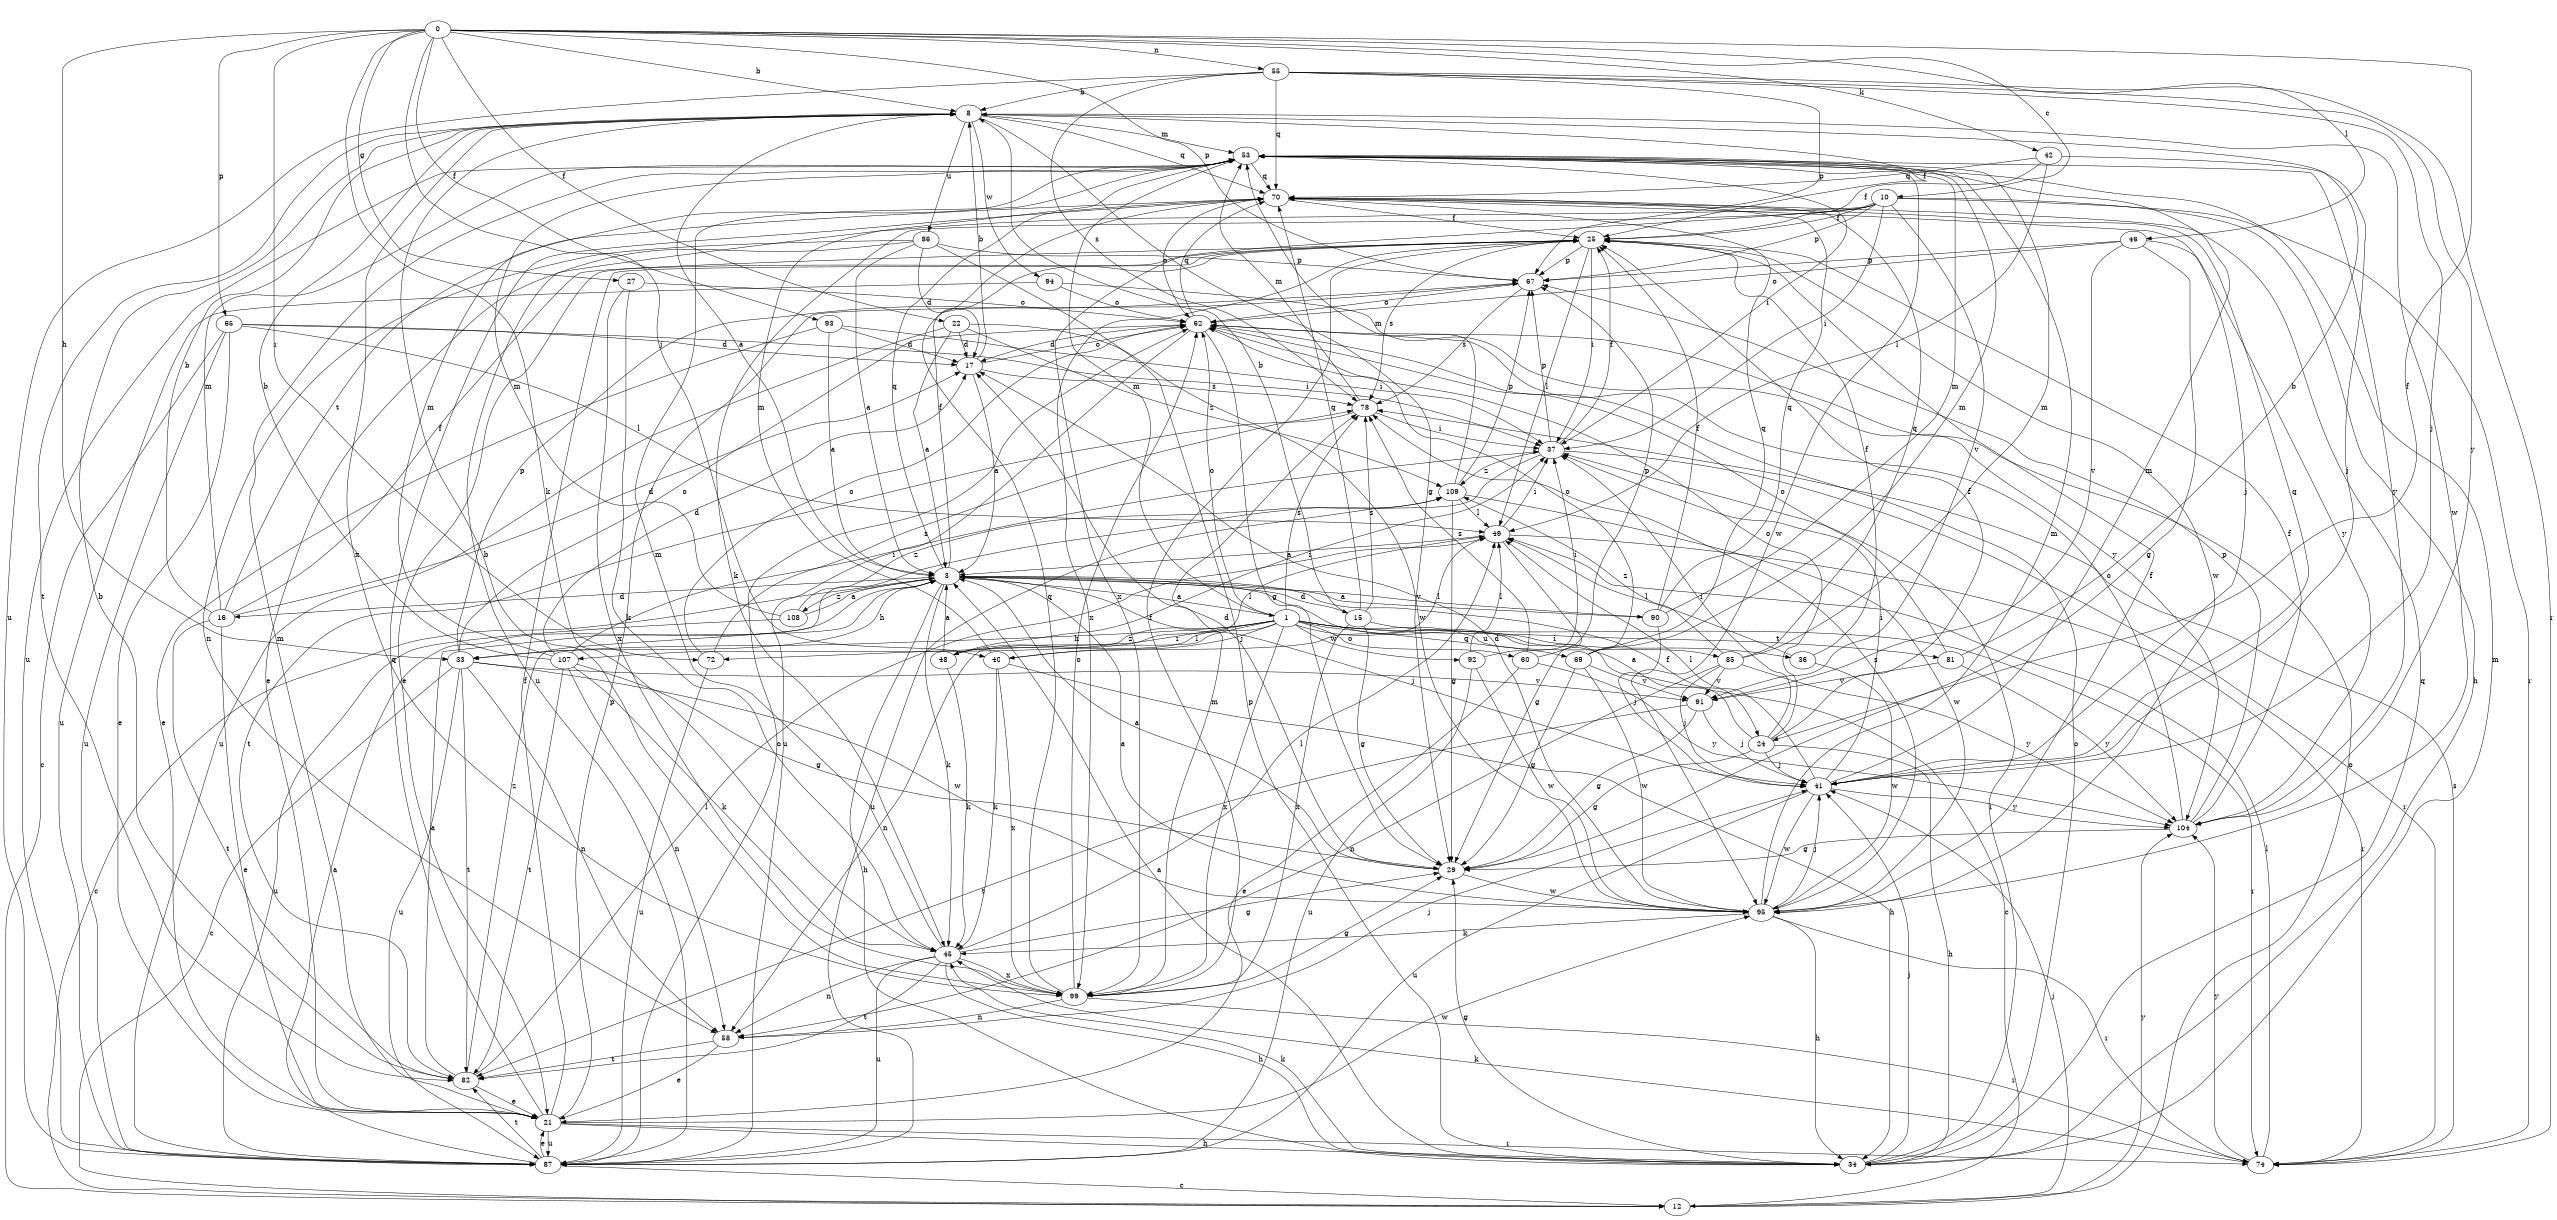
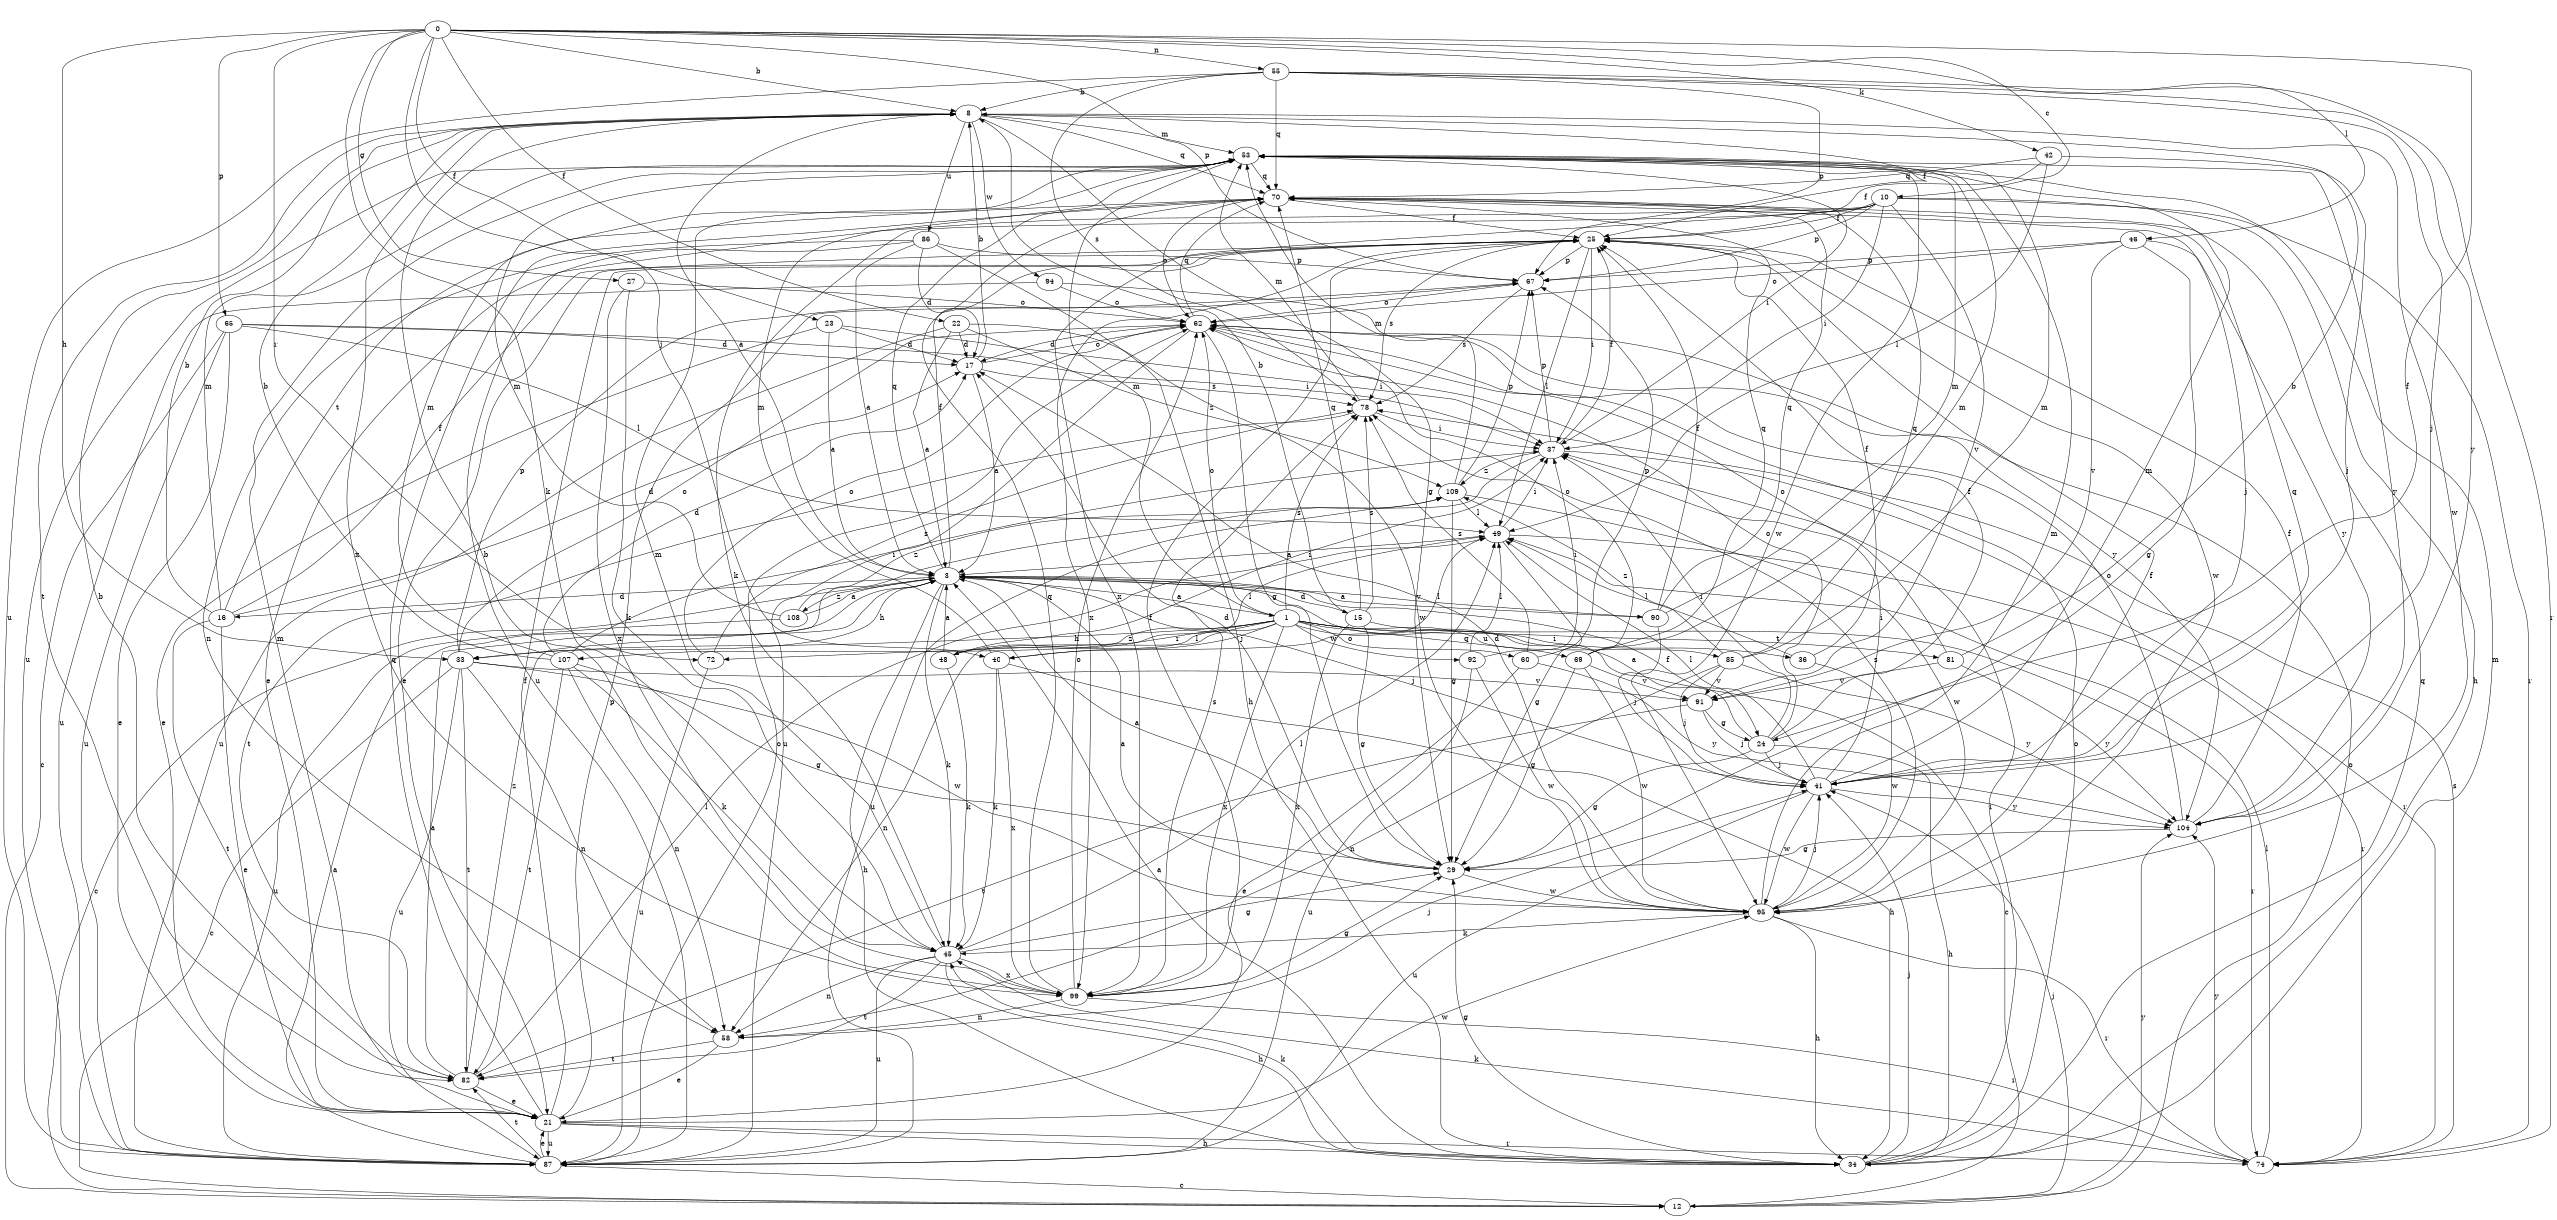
node "93": label "93" -> "23"
edge "104" -> "67": removed, label "p"
edge "99" -> "78": label "m" -> "s"
edge "86" -> "34": label "p" -> "h"
edge "91" -> "29": now "91" -> "24"
